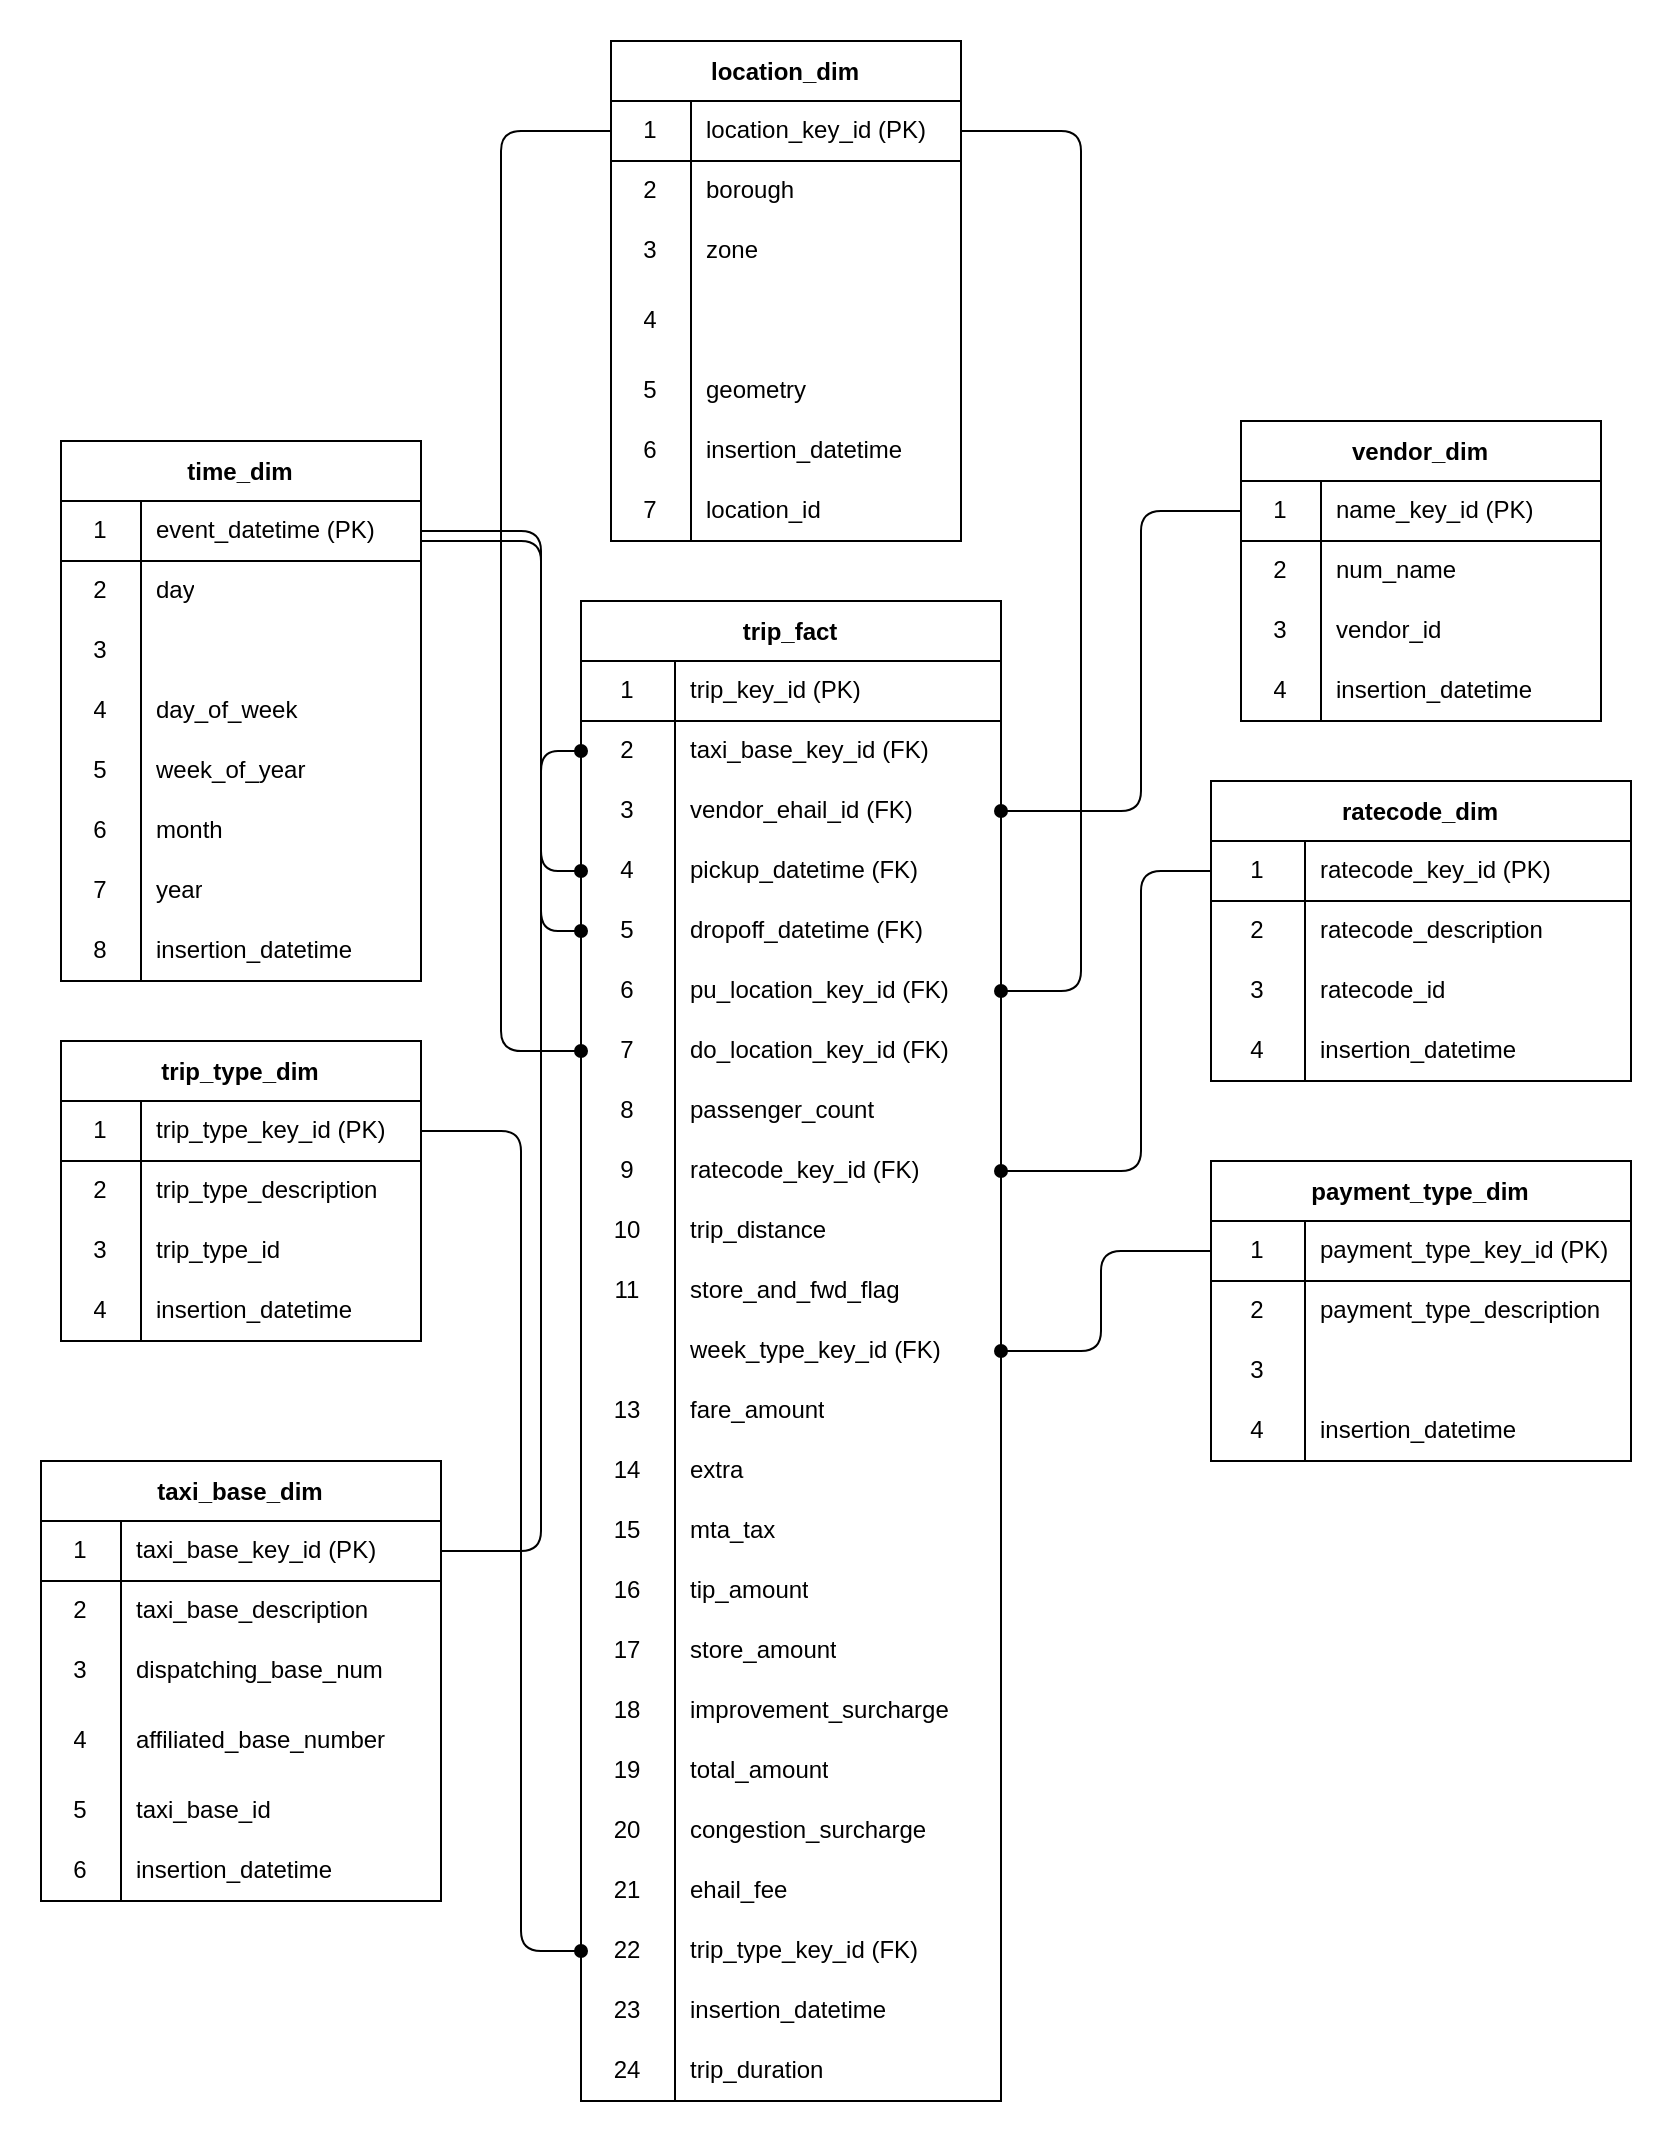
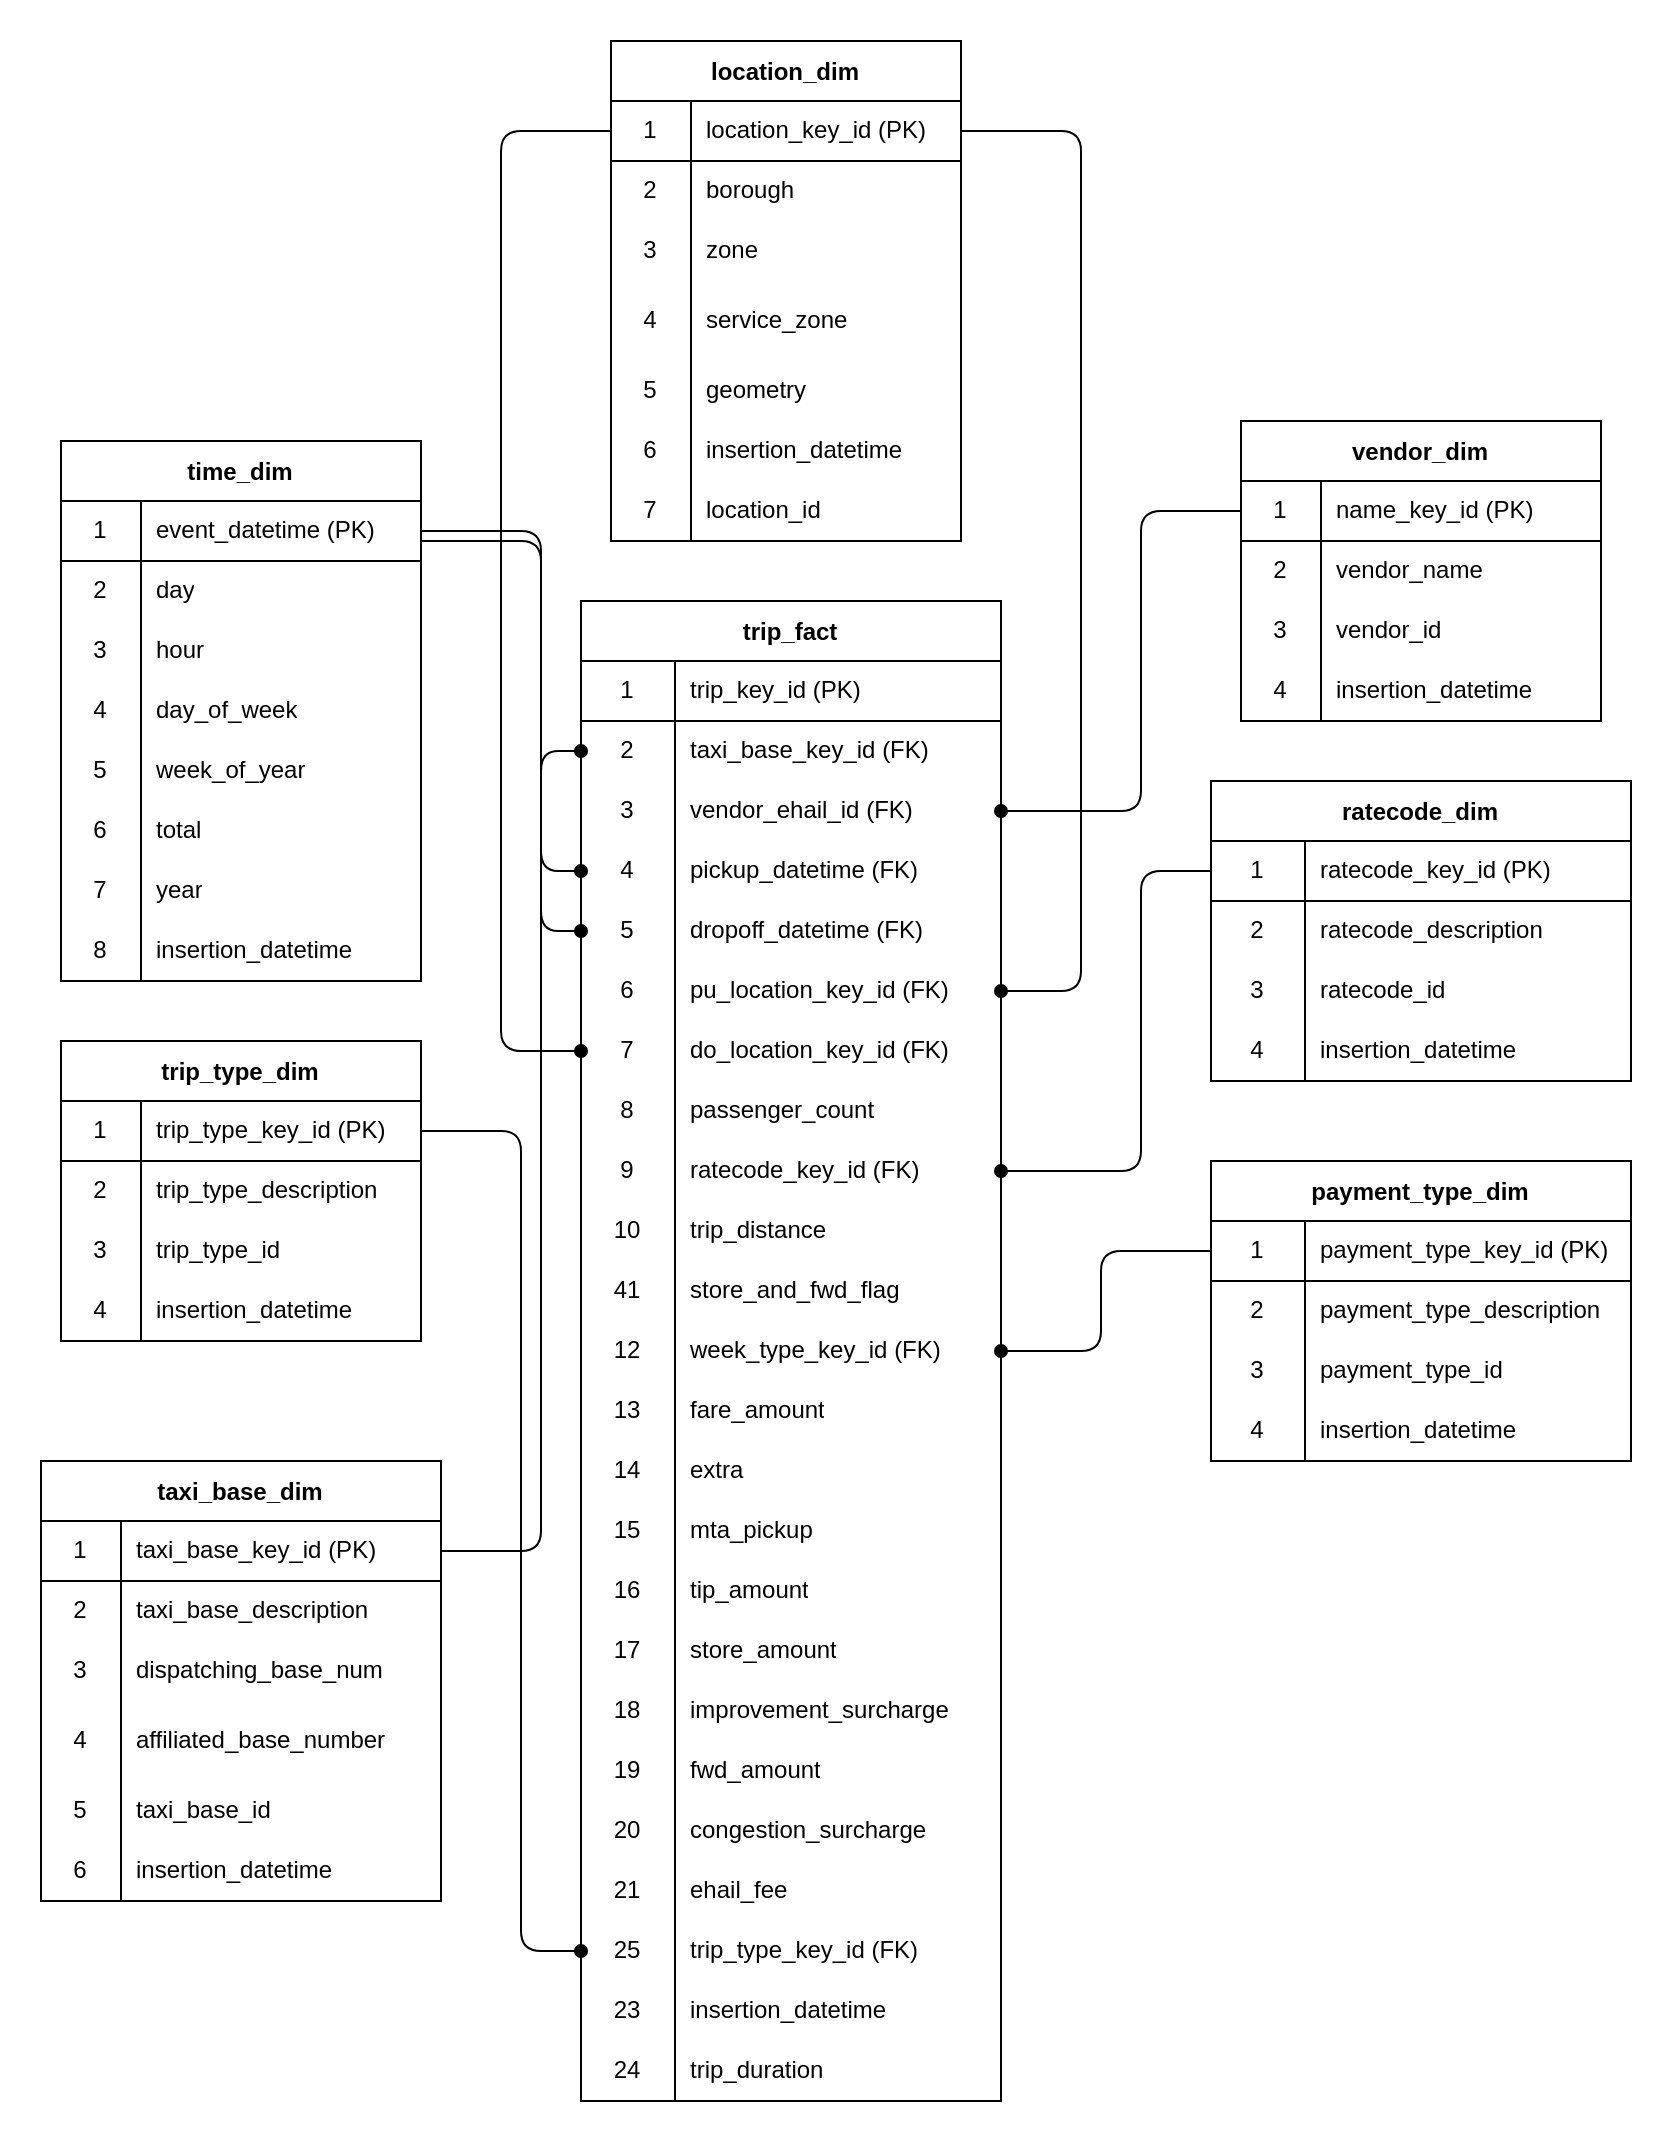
node "service_zone": added
node "num_name": label "num_name" -> "vendor_name"
node "hour": added
node "month": label "month" -> "total"
node "11": label "11" -> "41"
node "12": added
node "payment_type_id": added
node "mta_tax": label "mta_tax" -> "mta_pickup"
node "total_amount": label "total_amount" -> "fwd_amount"
node "22": label "22" -> "25"
